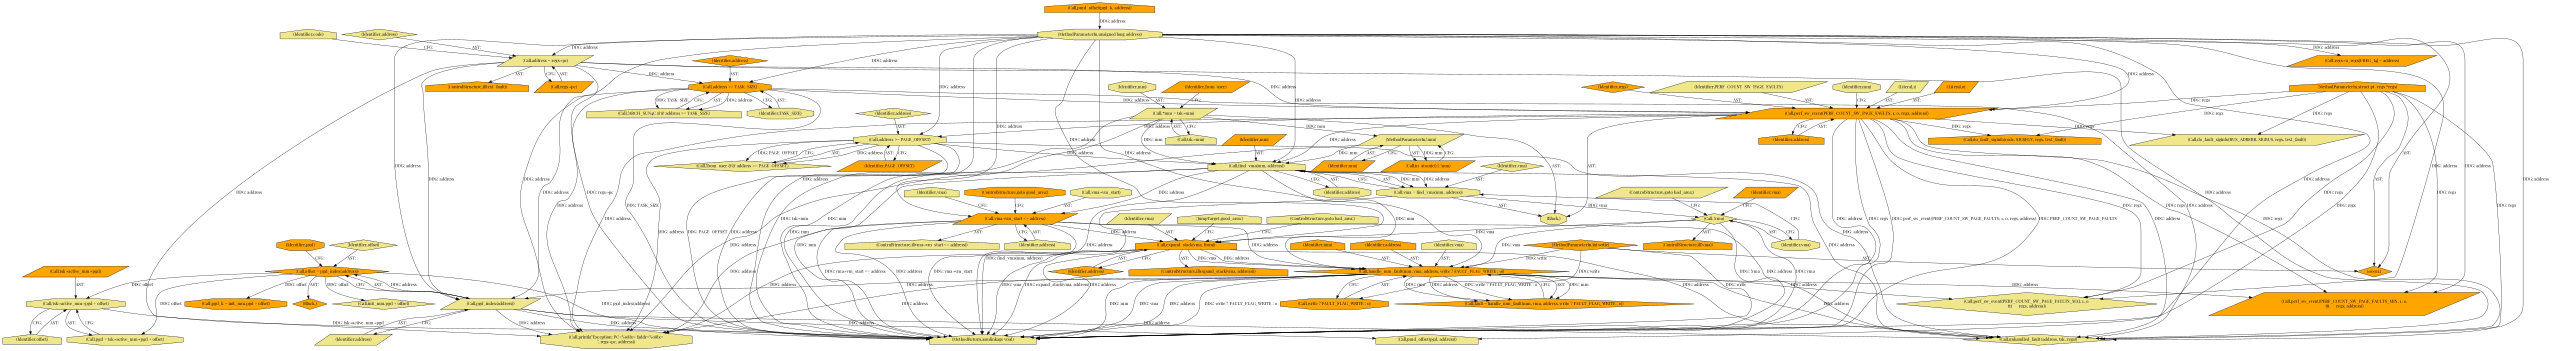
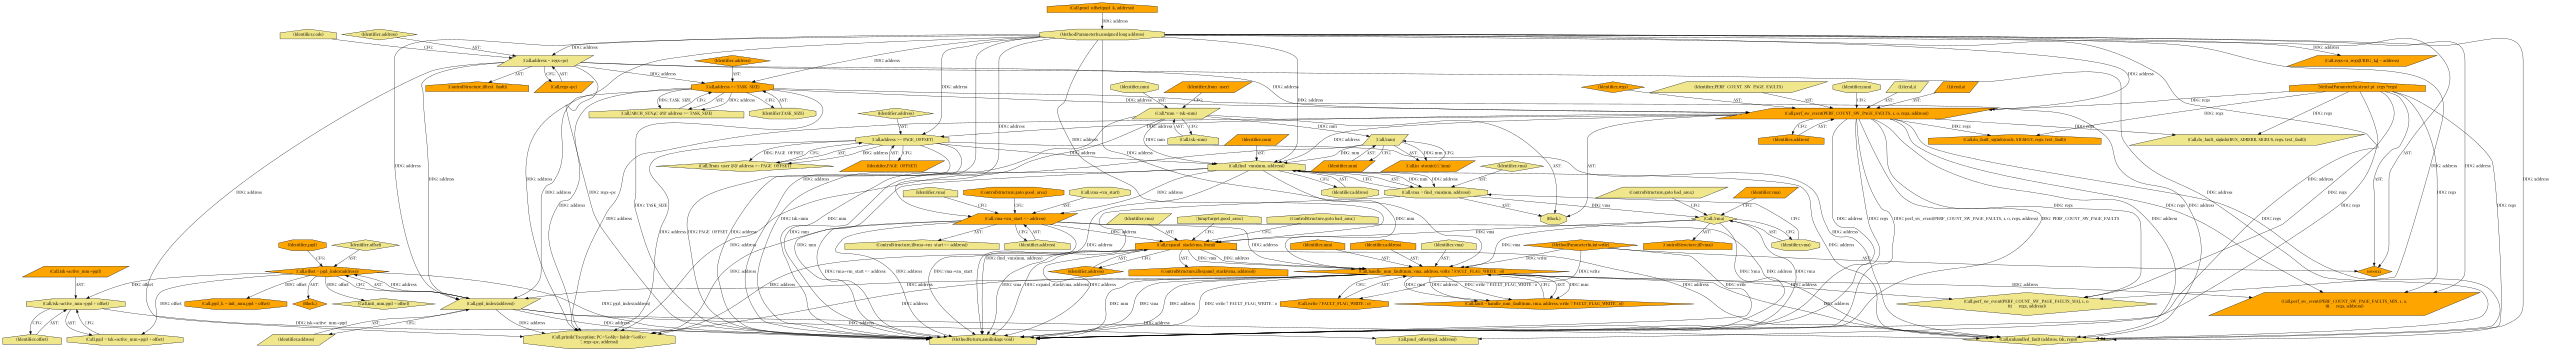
node "(MethodParameterIn,!mm)": label "(MethodParameterIn,!mm)" -> "(Call,!mm)"
